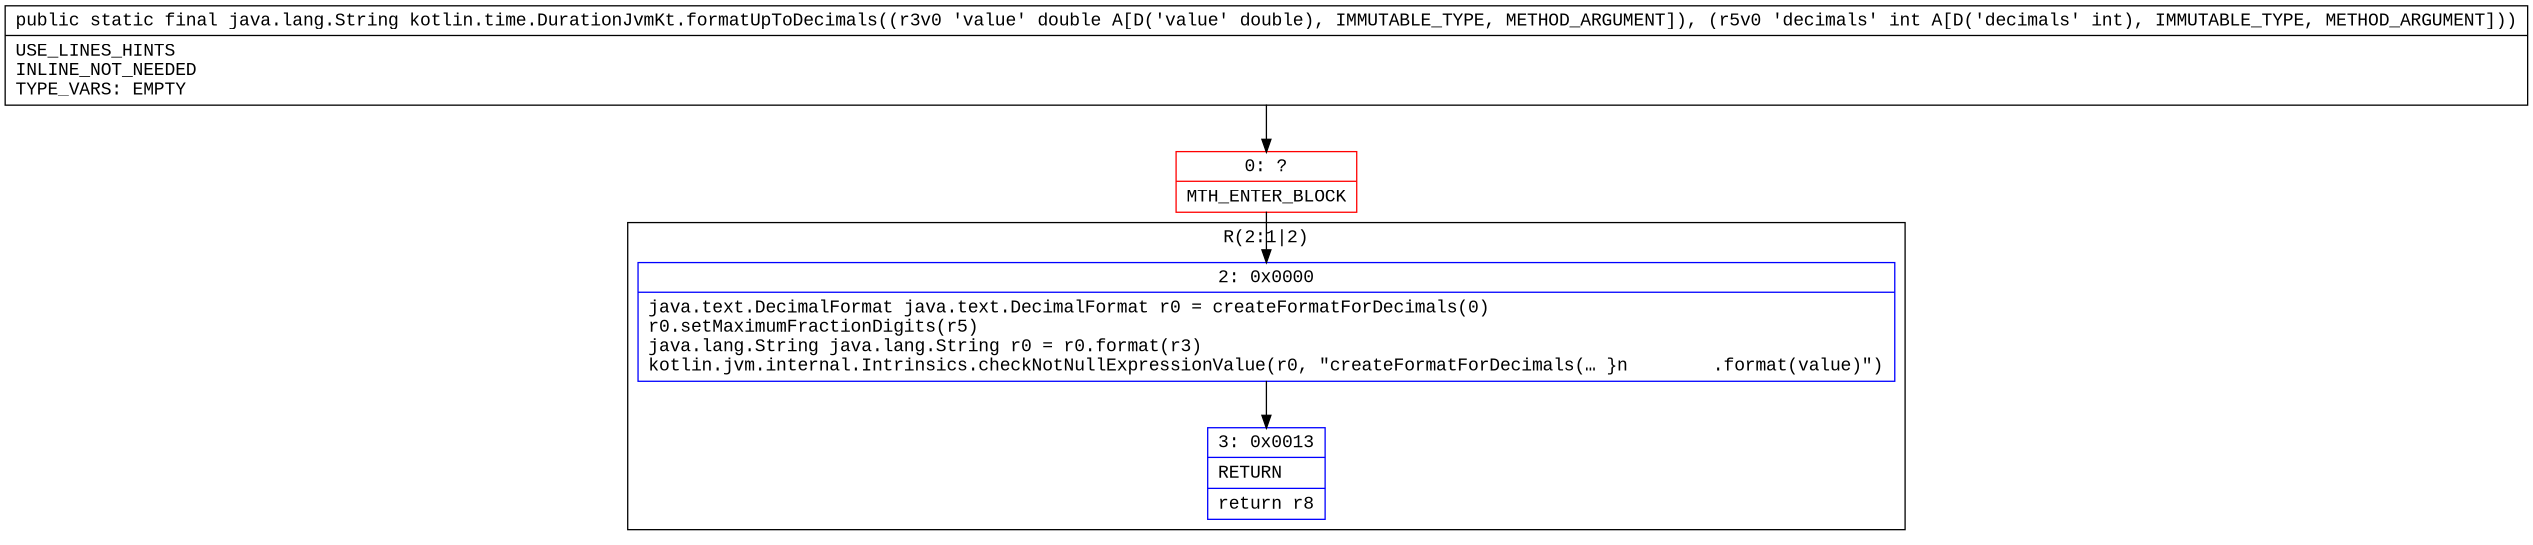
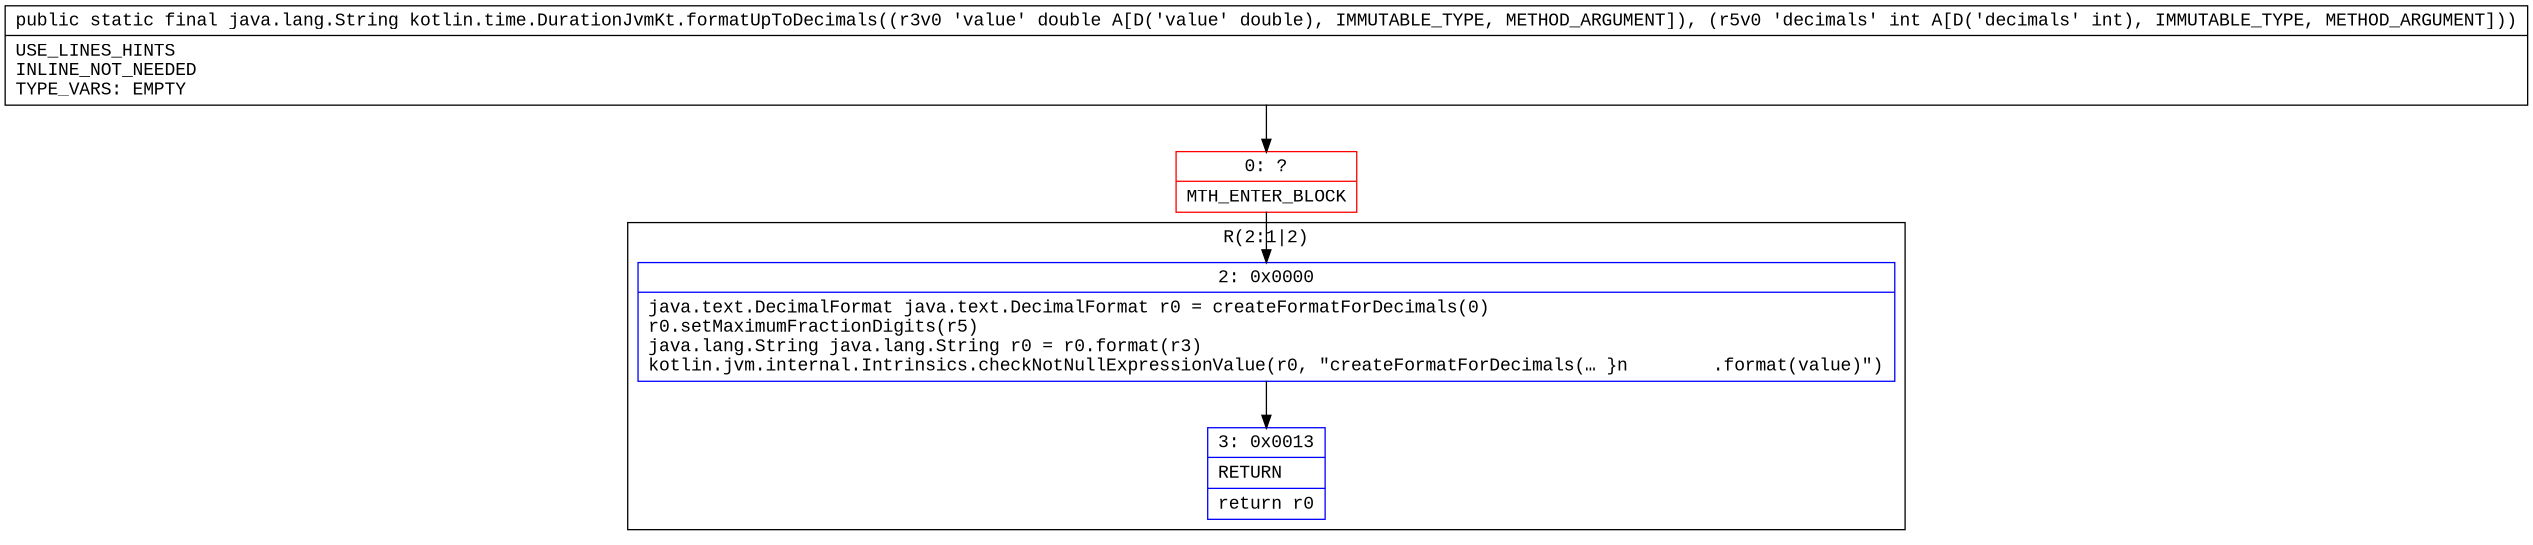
node "3: 0x0013": text "return r8" -> "return r0"
